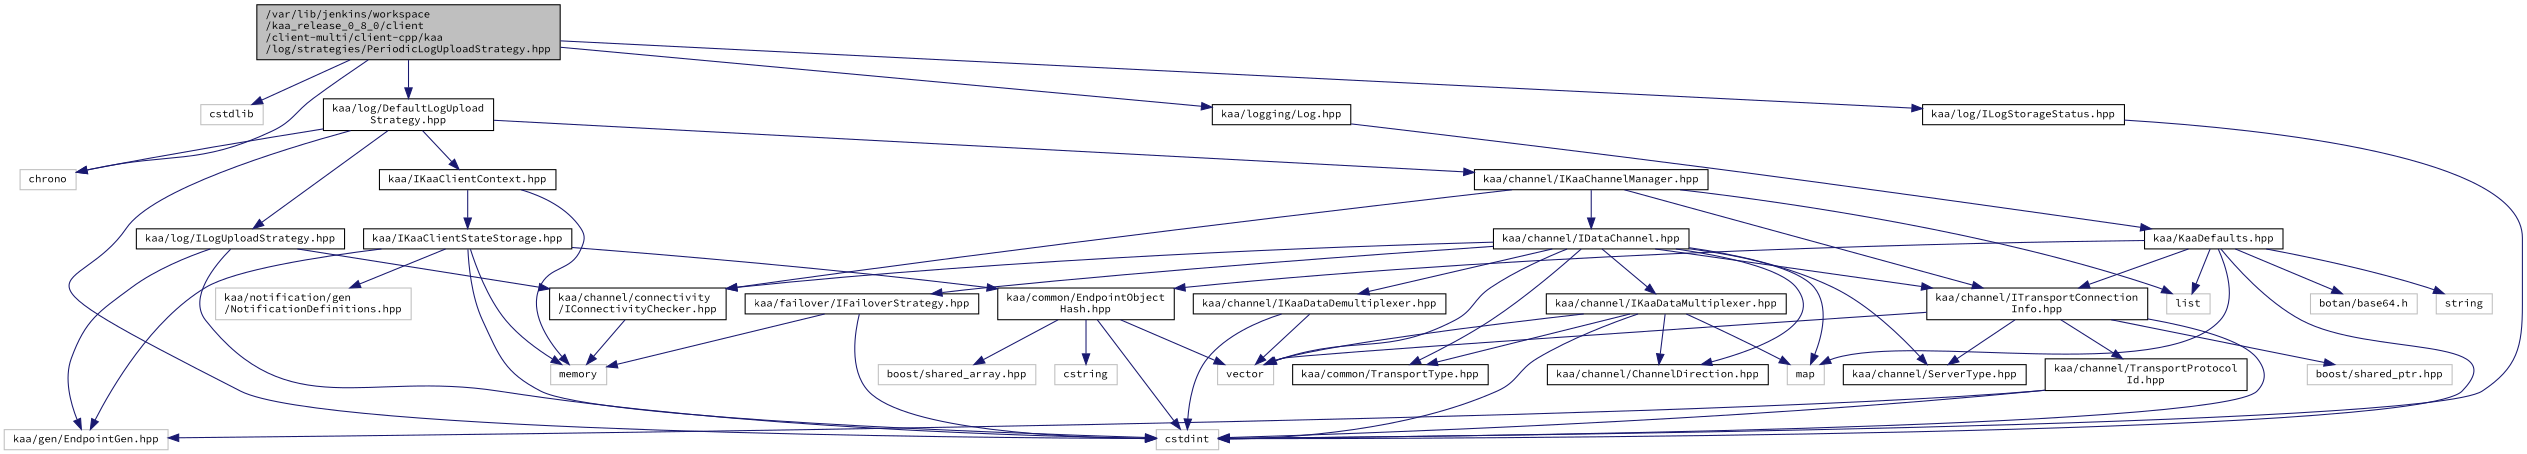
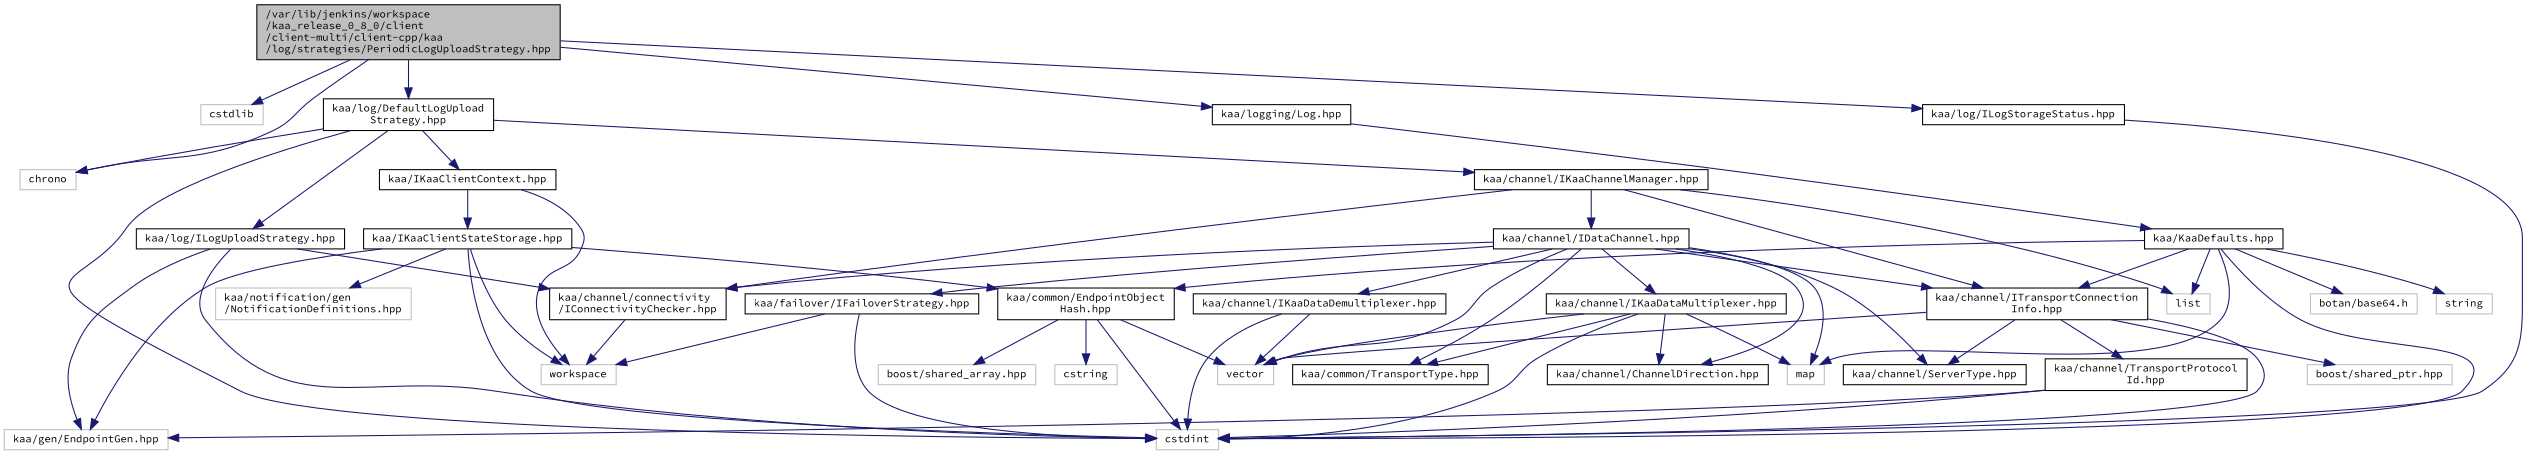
node "memory": label "memory" -> "workspace"
